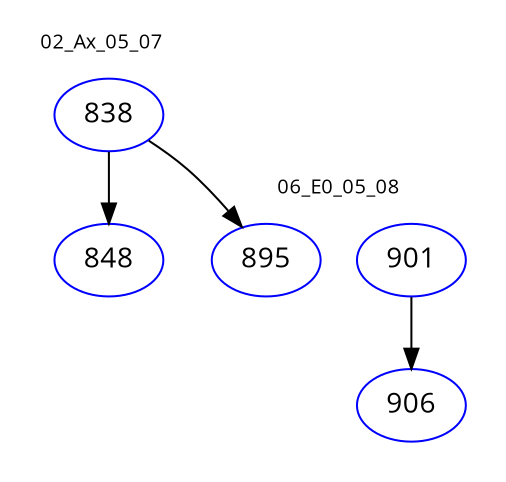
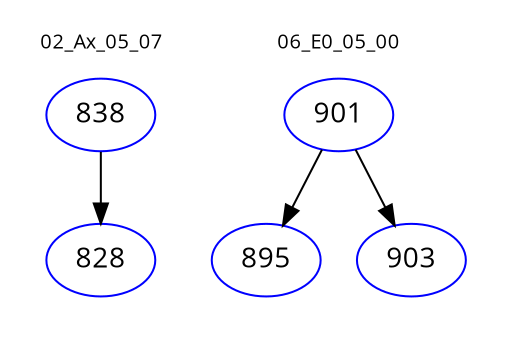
edge "838" -> "895": now "901" -> "895"
cluster "06_E0_05_08": label "06_E0_05_08" -> "06_E0_05_00"
node "848": label "848" -> "828"
node "906": label "906" -> "903"
